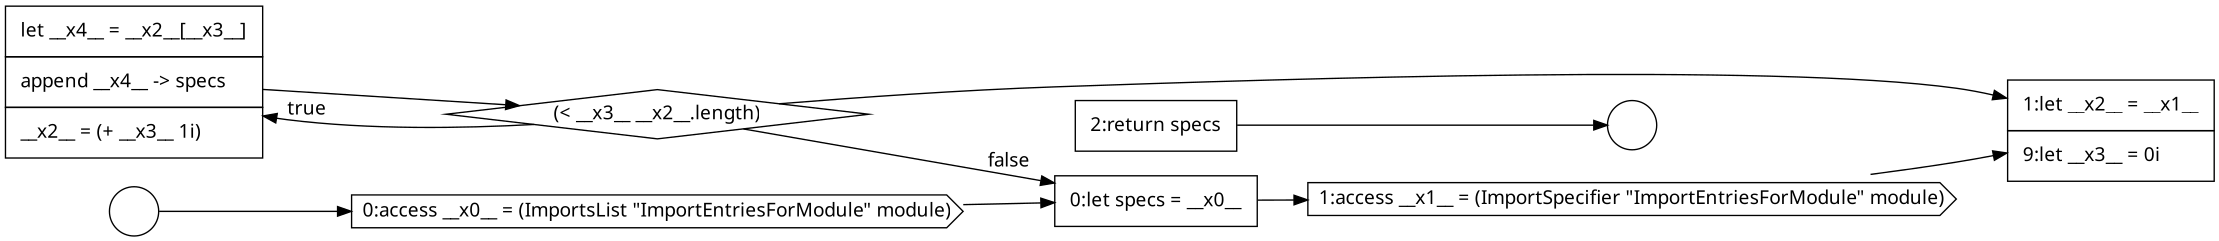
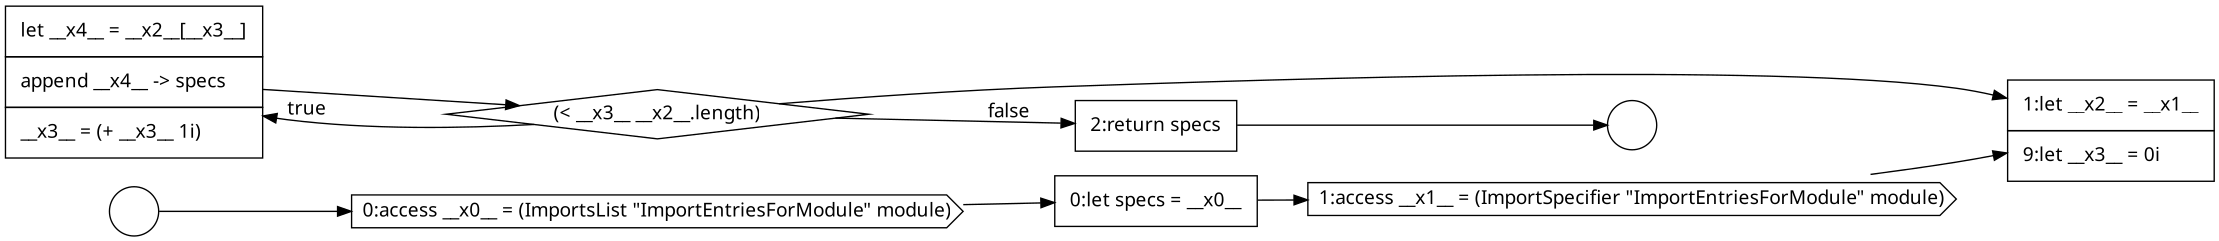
node "let __x4__ = __x2__[__x3__]": text "__x2__ = (+ __x3__ 1i)" -> "__x3__ = (+ __x3__ 1i)"
edge "(< __x3__ __x2__.length)" -> "0:let specs = __x0__": now "(< __x3__ __x2__.length)" -> "2:return specs"
